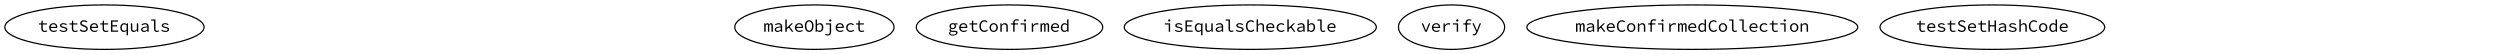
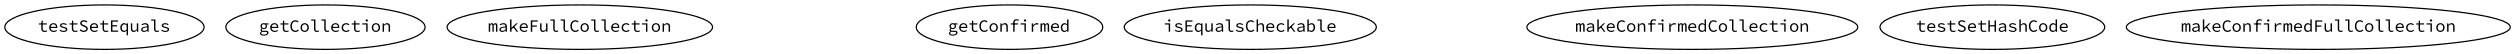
node "getCollection": added
node "makeFullCollection": added
node "makeObject": removed
node "verify": removed
node "makeConfirmedFullCollection": added
